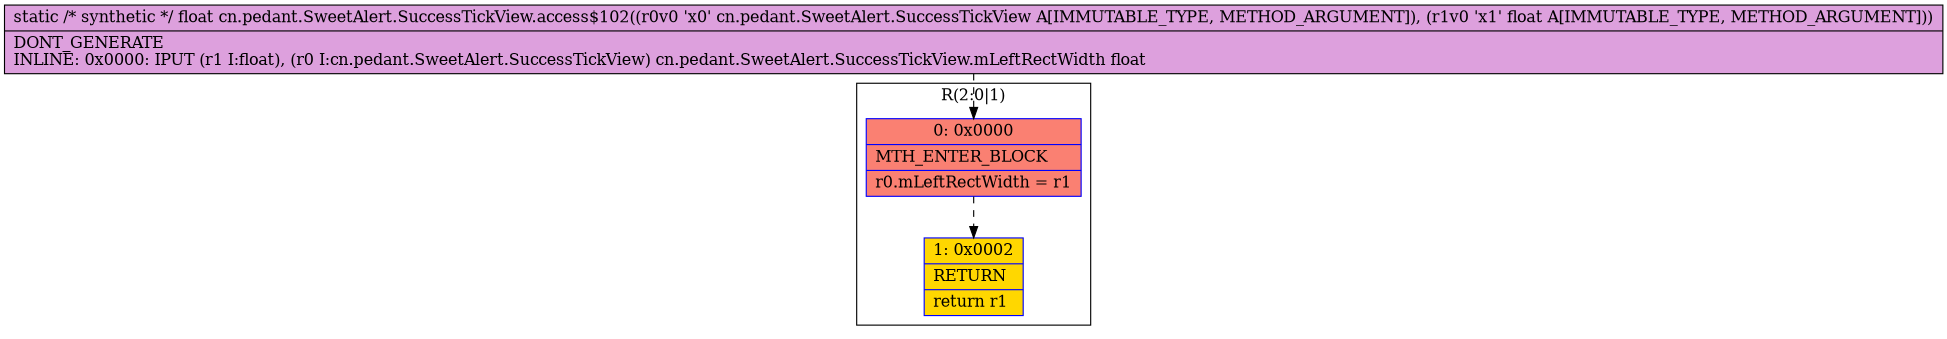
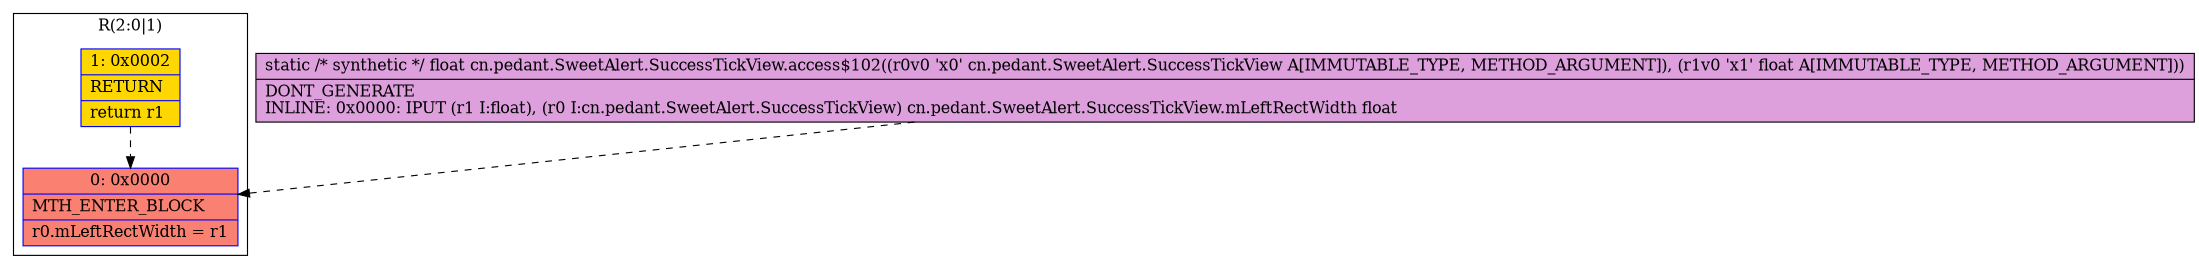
edge "0: 0x0000" -> "1: 0x0002": reversed
